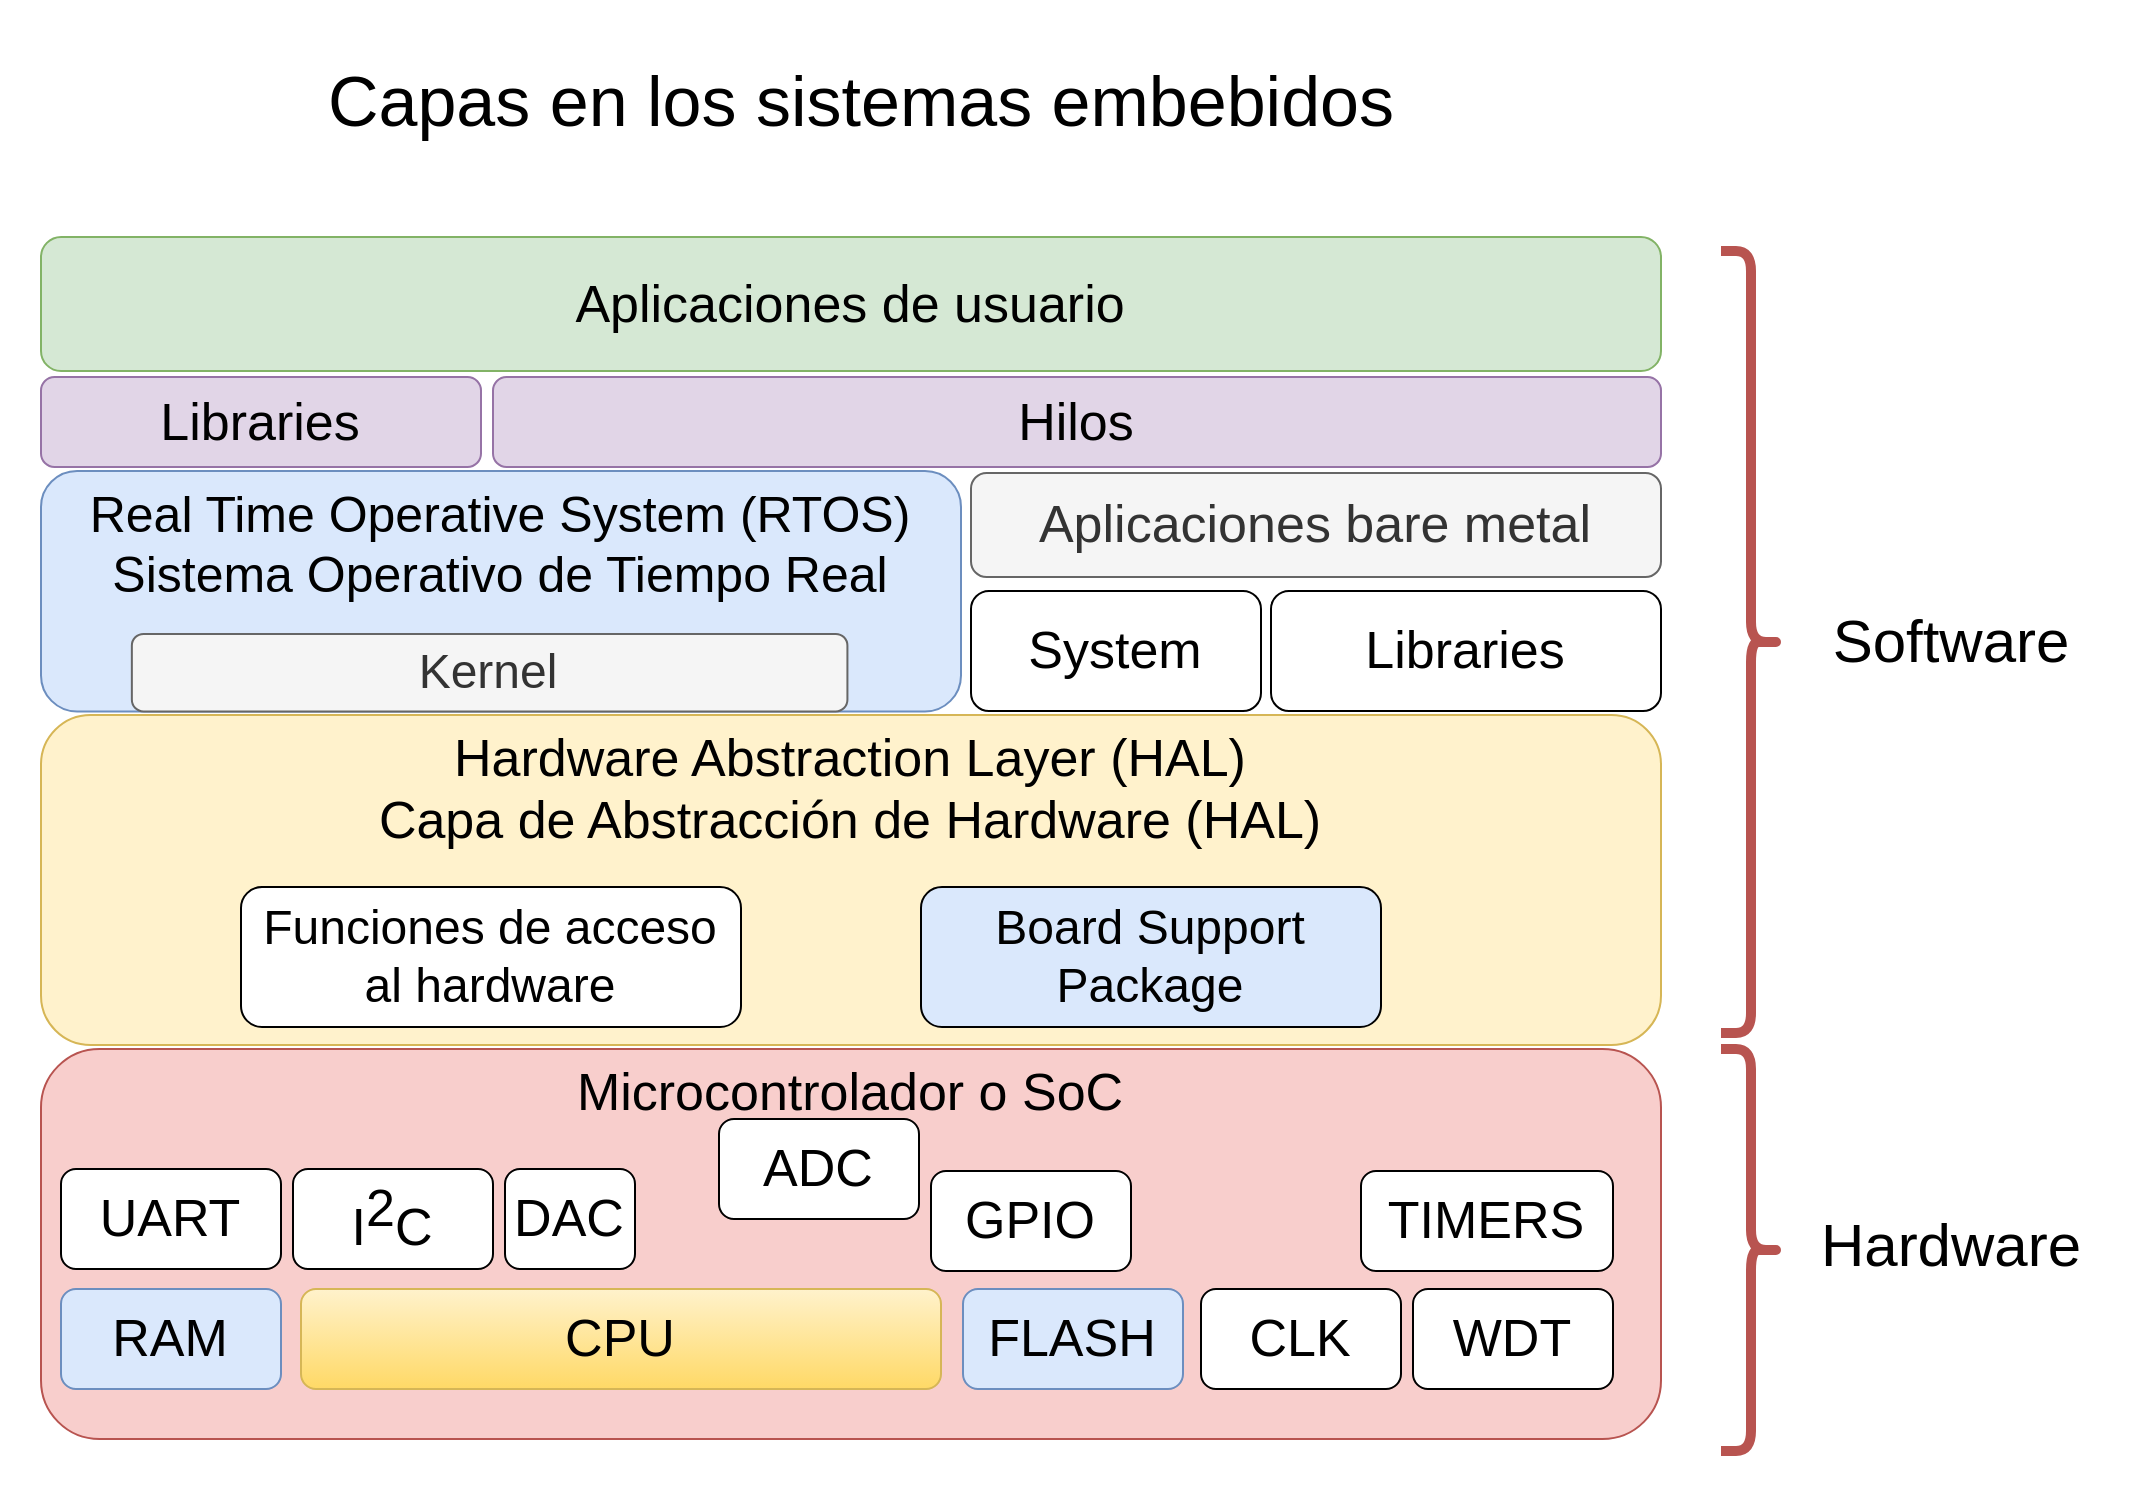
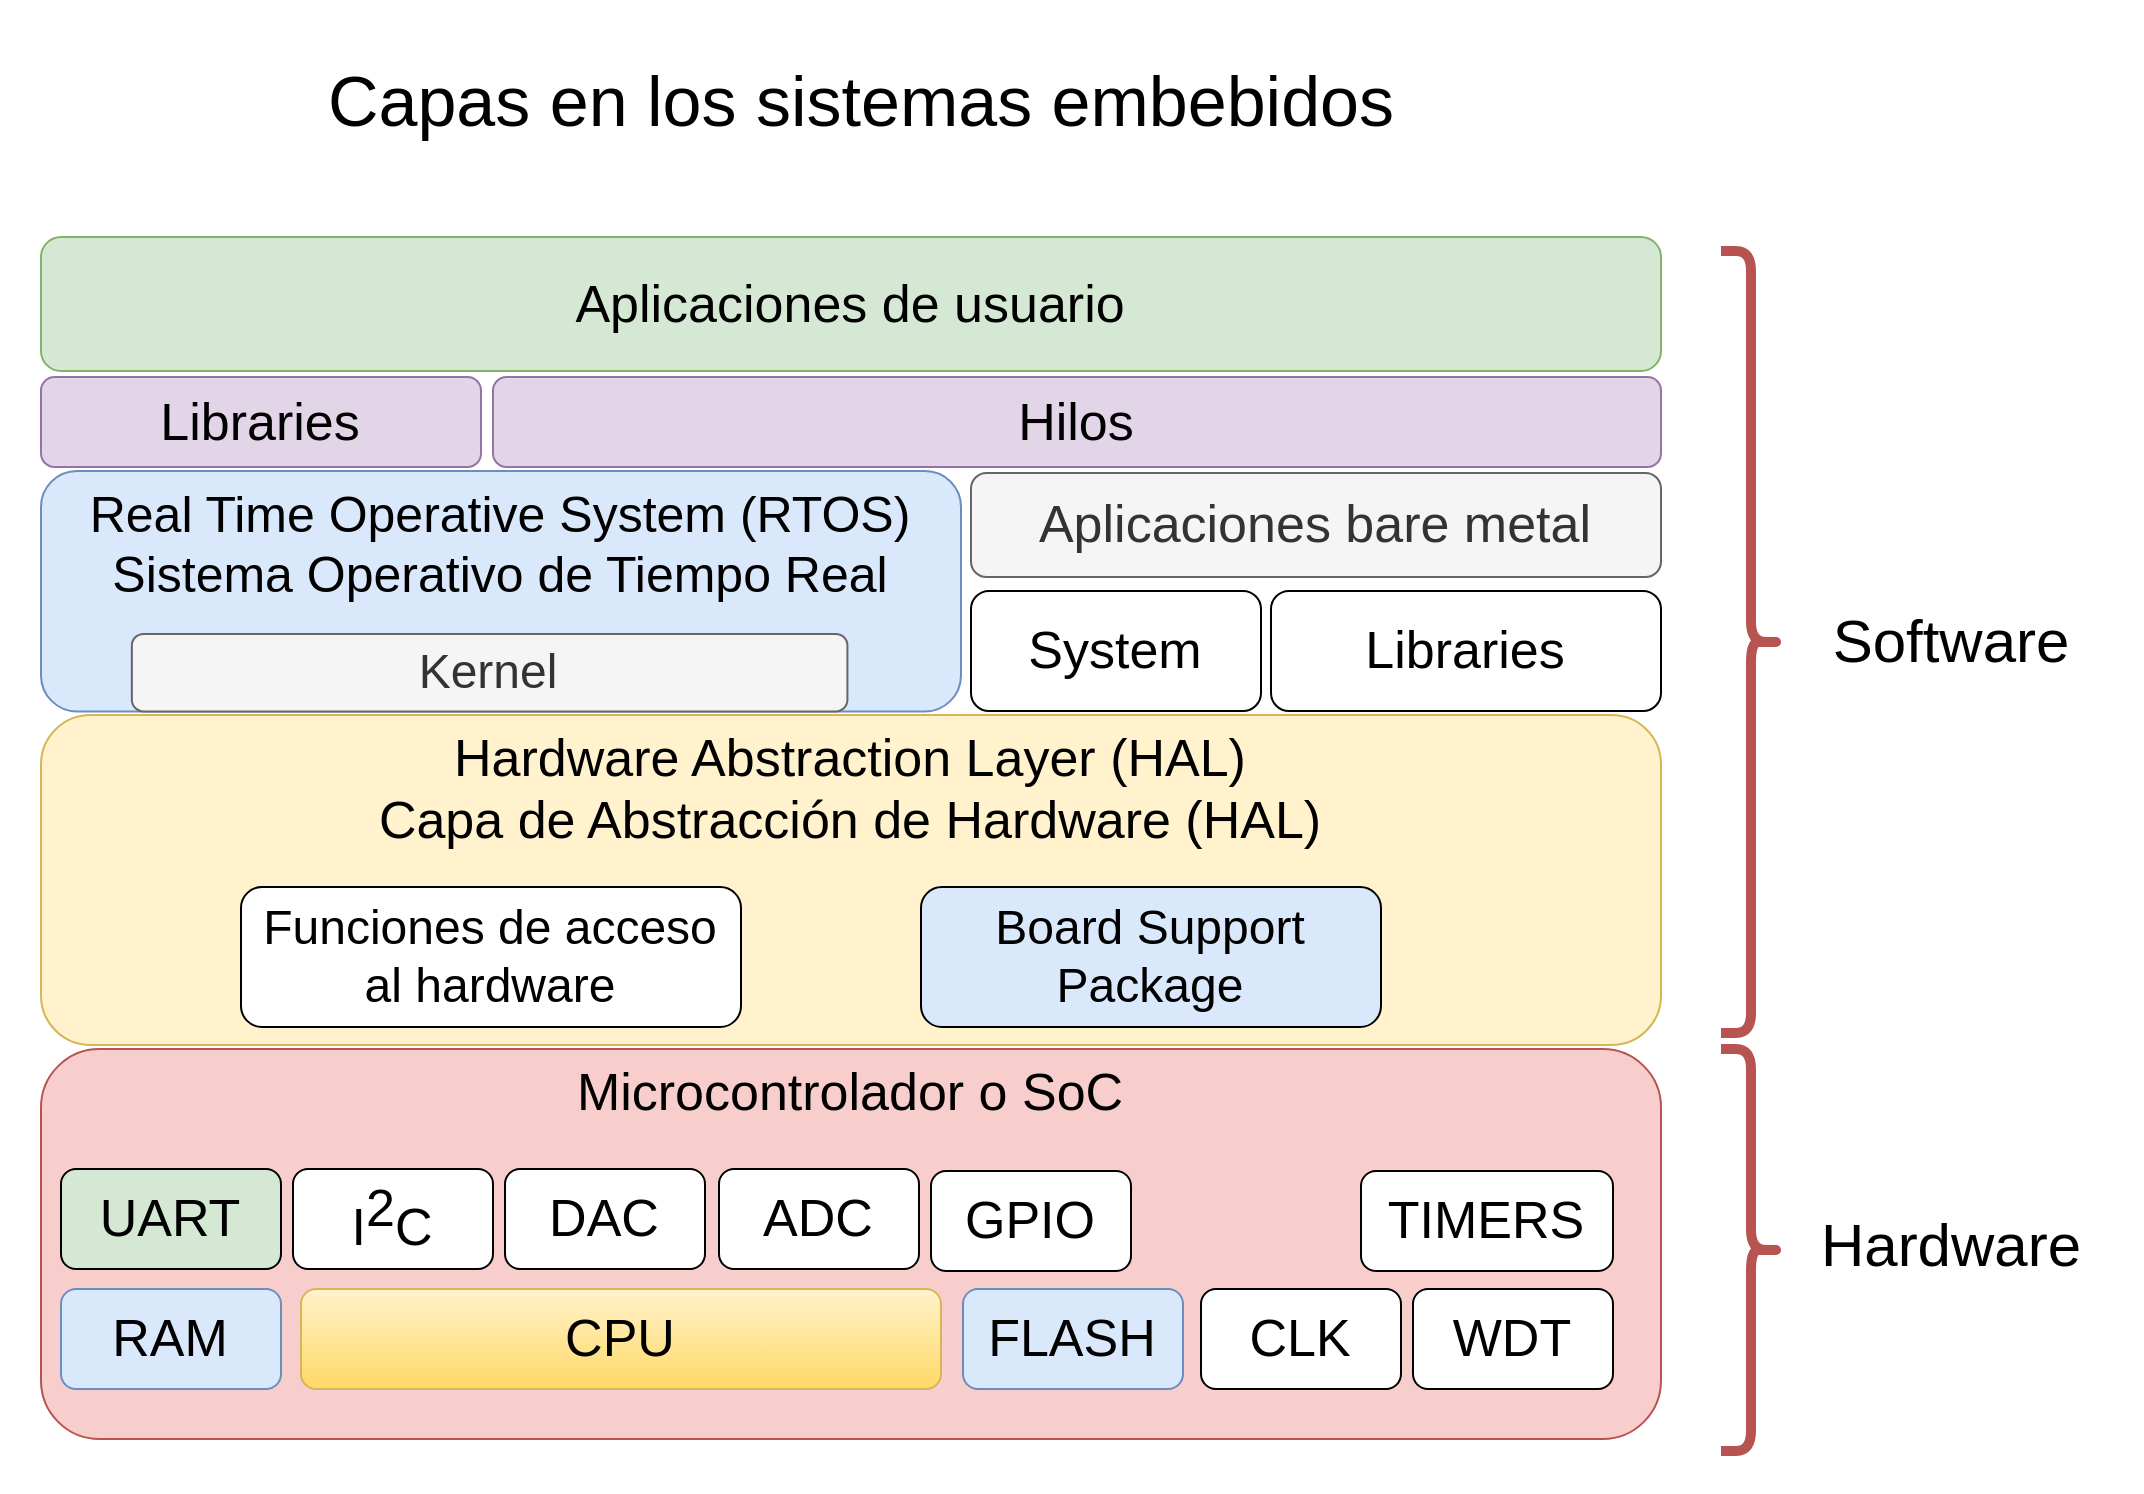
node "ADC": moved (819, 1169) -> (819, 1219)
node "UART": fillcolor #ffffff -> #d5e8d4
node "DAC": size 130x100 -> 200x100
